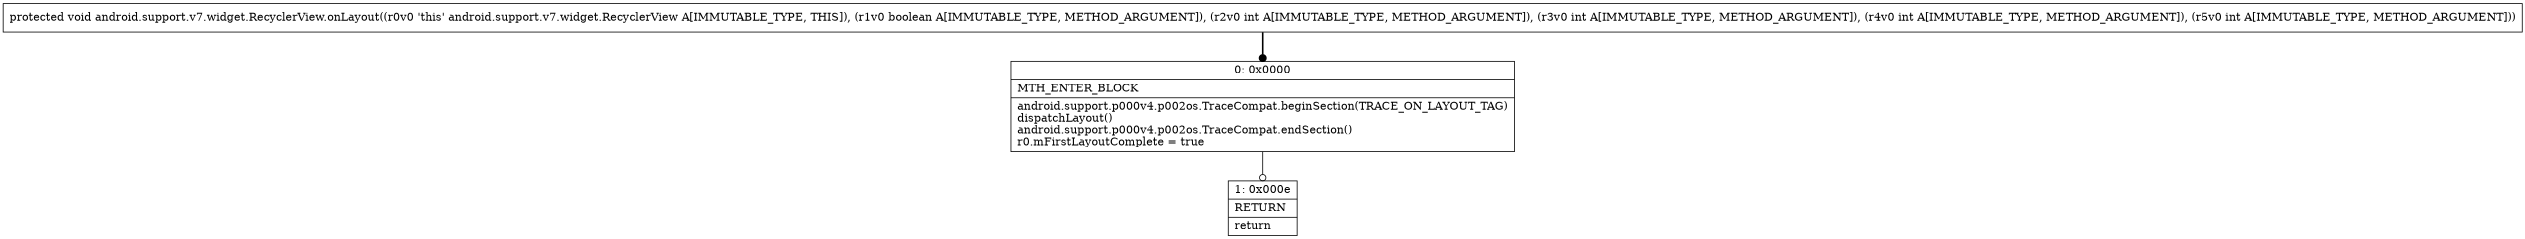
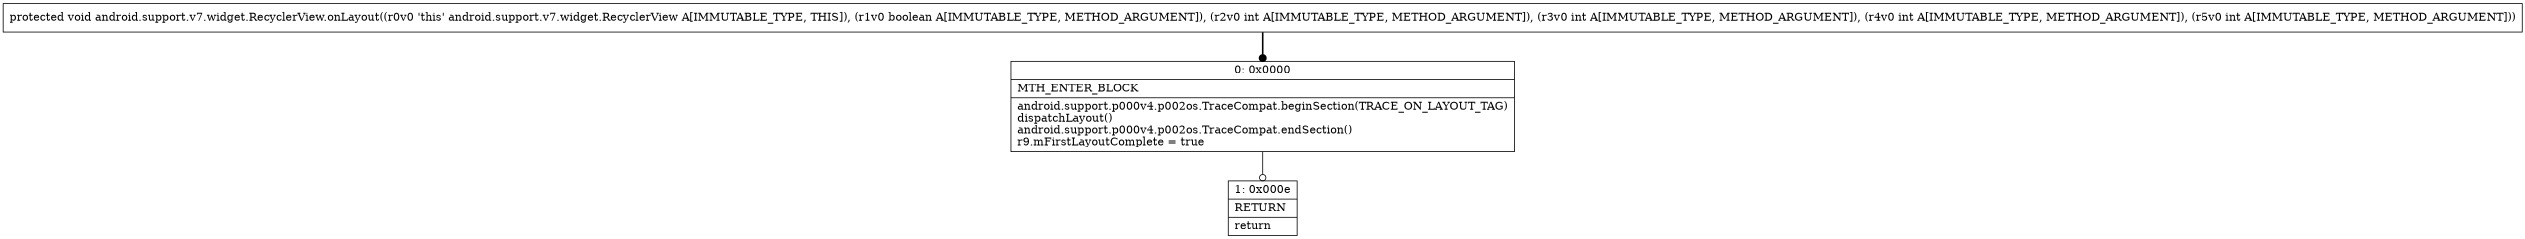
node "0: 0x0000": text "r0.mFirstLayoutComplete = true" -> "r9.mFirstLayoutComplete = true"
